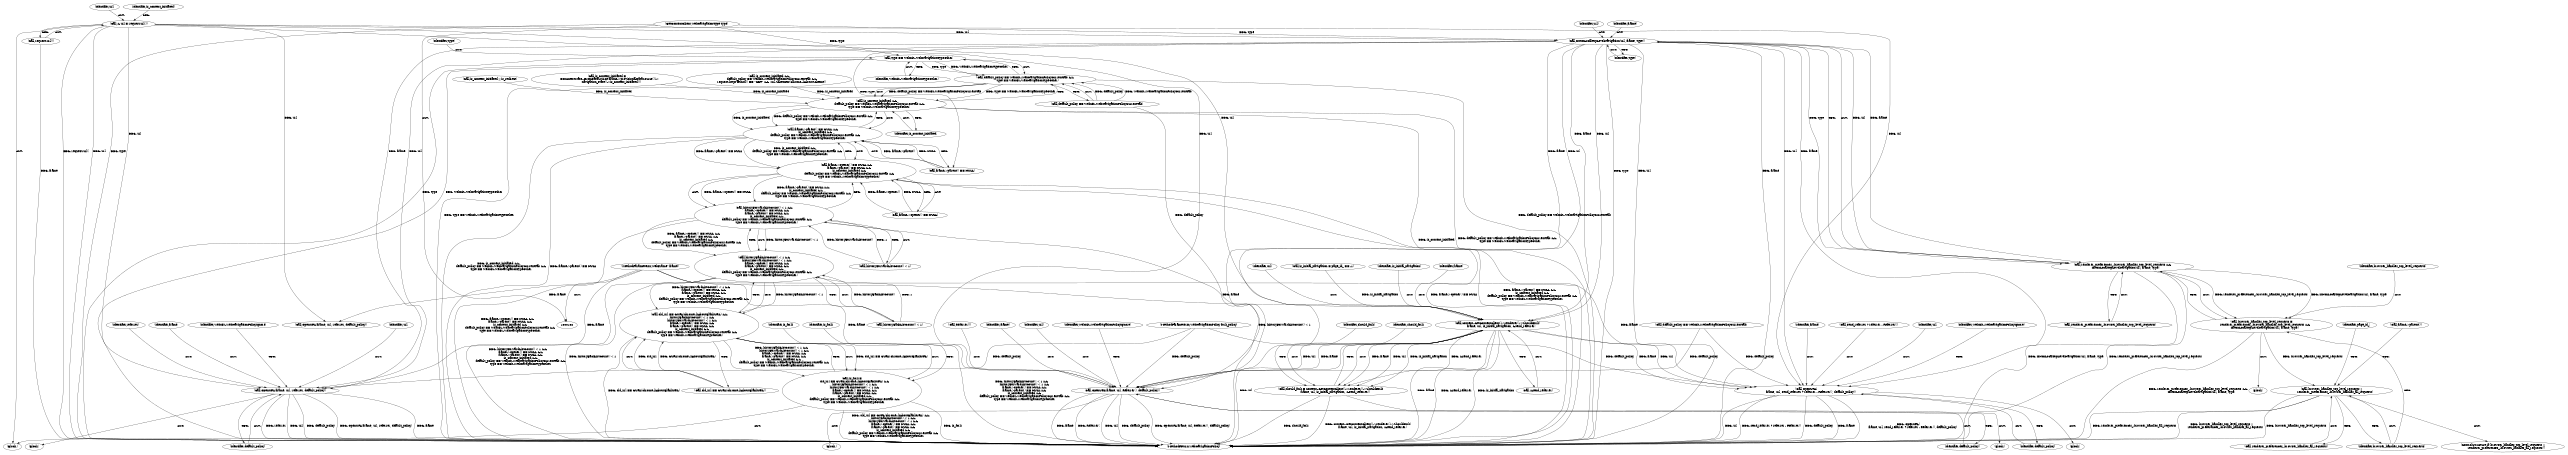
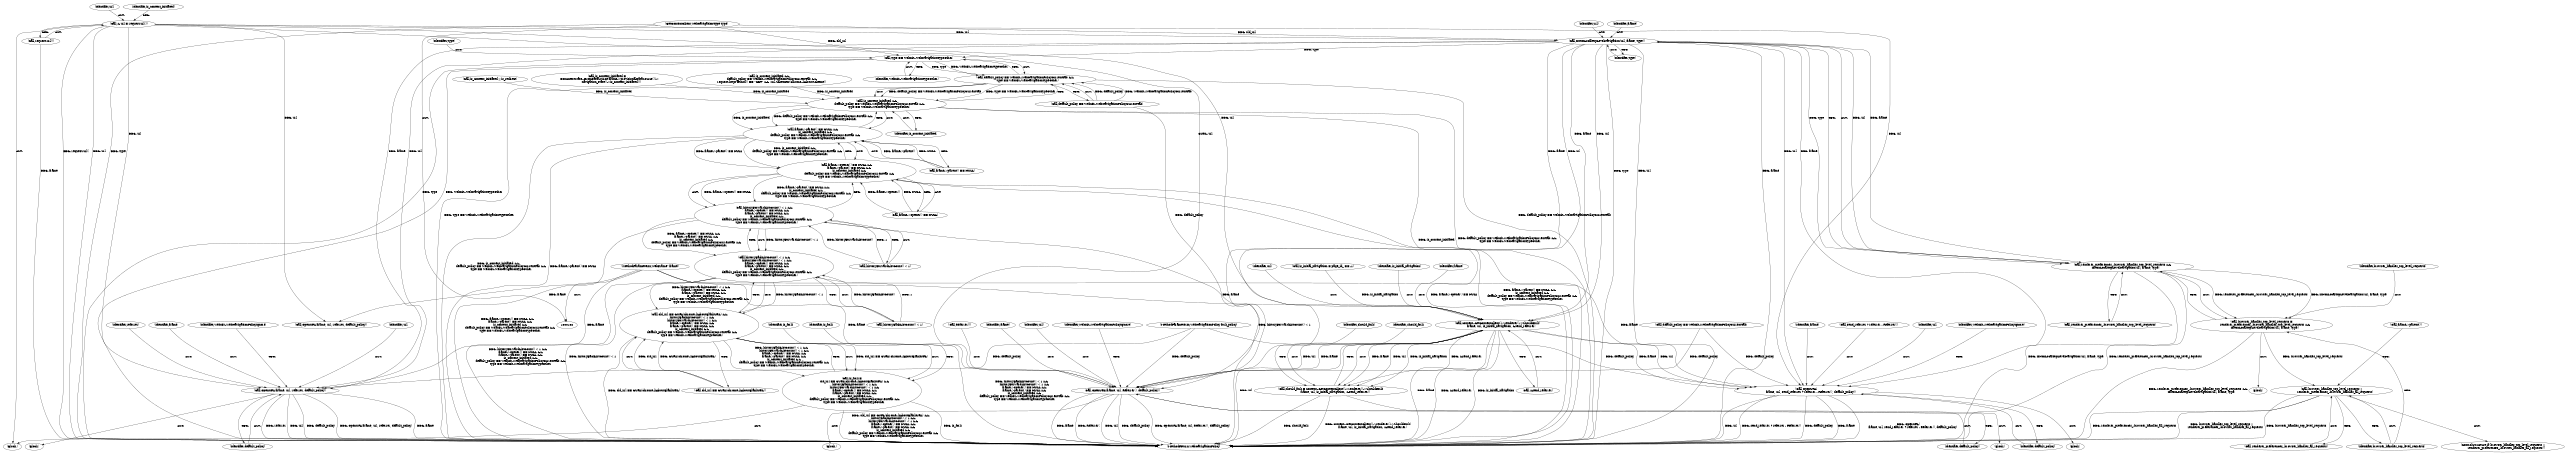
edge "(GetContentClient,WebNavigationType type)" -> "(Call,IsNonLocalTopLevelNavigation(url, frame, type))": label "DDG: type" -> "DDG: old_url"
edge "(GetContentClient,WebNavigationType type)" -> "(Call,type == WebKit::WebNavigationTypeOther)": label "DDG: type" -> "DDG: old_url"
edge "(Call,IsNonLocalTopLevelNavigation(url, frame, type))" -> "(Call,frame->parent() == NULL)": now "(Call,IsNonLocalTopLevelNavigation(url, frame, type))" -> "(Call,type == WebKit::WebNavigationTypeOther)"
edge "(Call,& url = request.url())" -> "(Call,OpenURL(frame, url, Referrer(), default_policy))": label "DDG: url" -> "GURL: url"
node "(Identifier,page_id_)": removed
